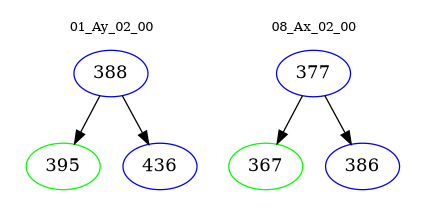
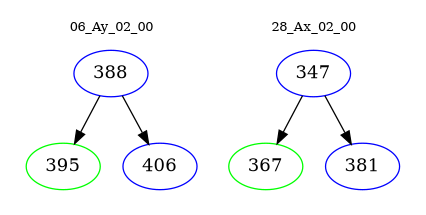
cluster "01_Ay_02_00": label "01_Ay_02_00" -> "06_Ay_02_00"
cluster "08_Ax_02_00": label "08_Ax_02_00" -> "28_Ax_02_00"
node "377": label "377" -> "347"
node "436": label "436" -> "406"
node "386": label "386" -> "381"
